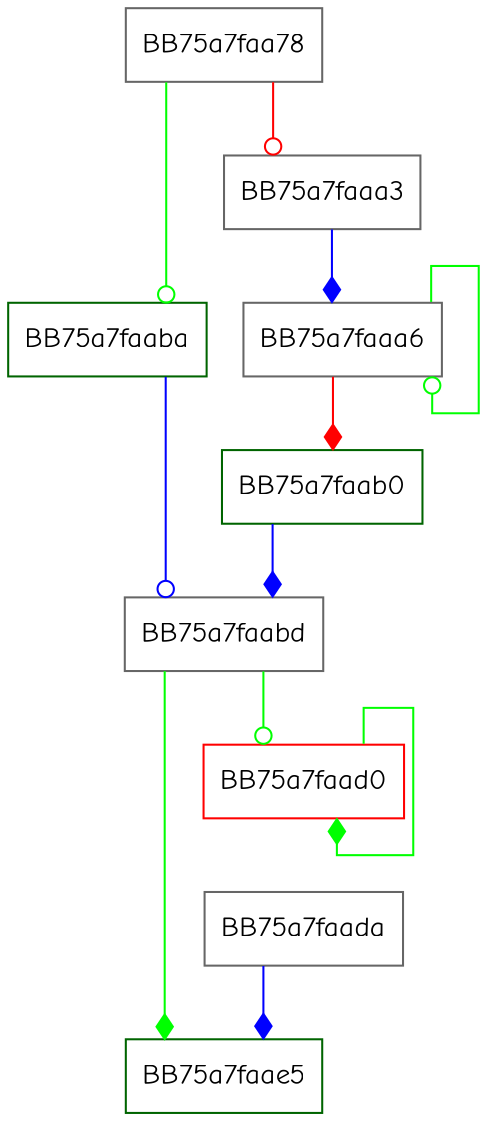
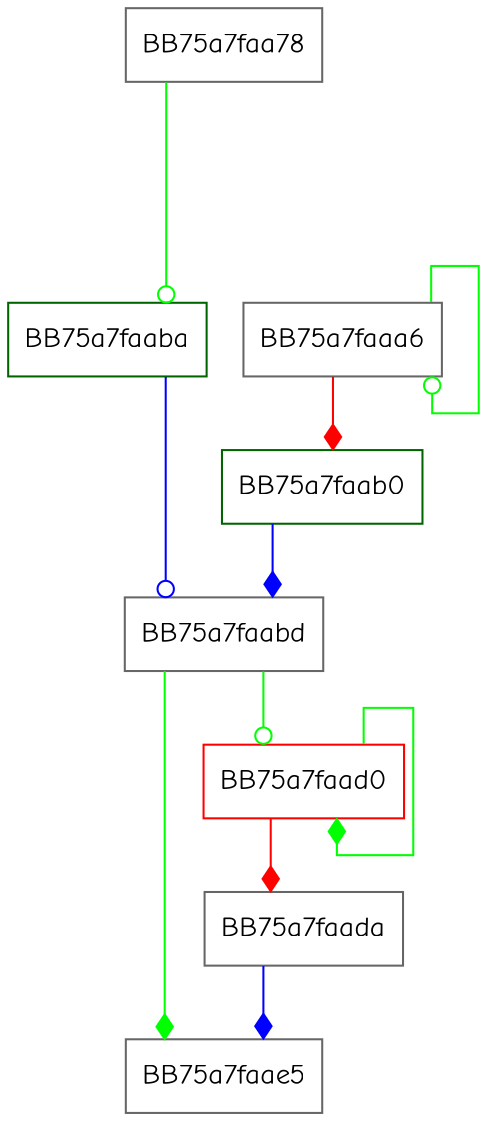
node "BB75a7faaa3": removed
edge "BB75a7faad0" -> "BB75a7faada": added
node "BB75a7faae5": color darkgreen -> gray40
